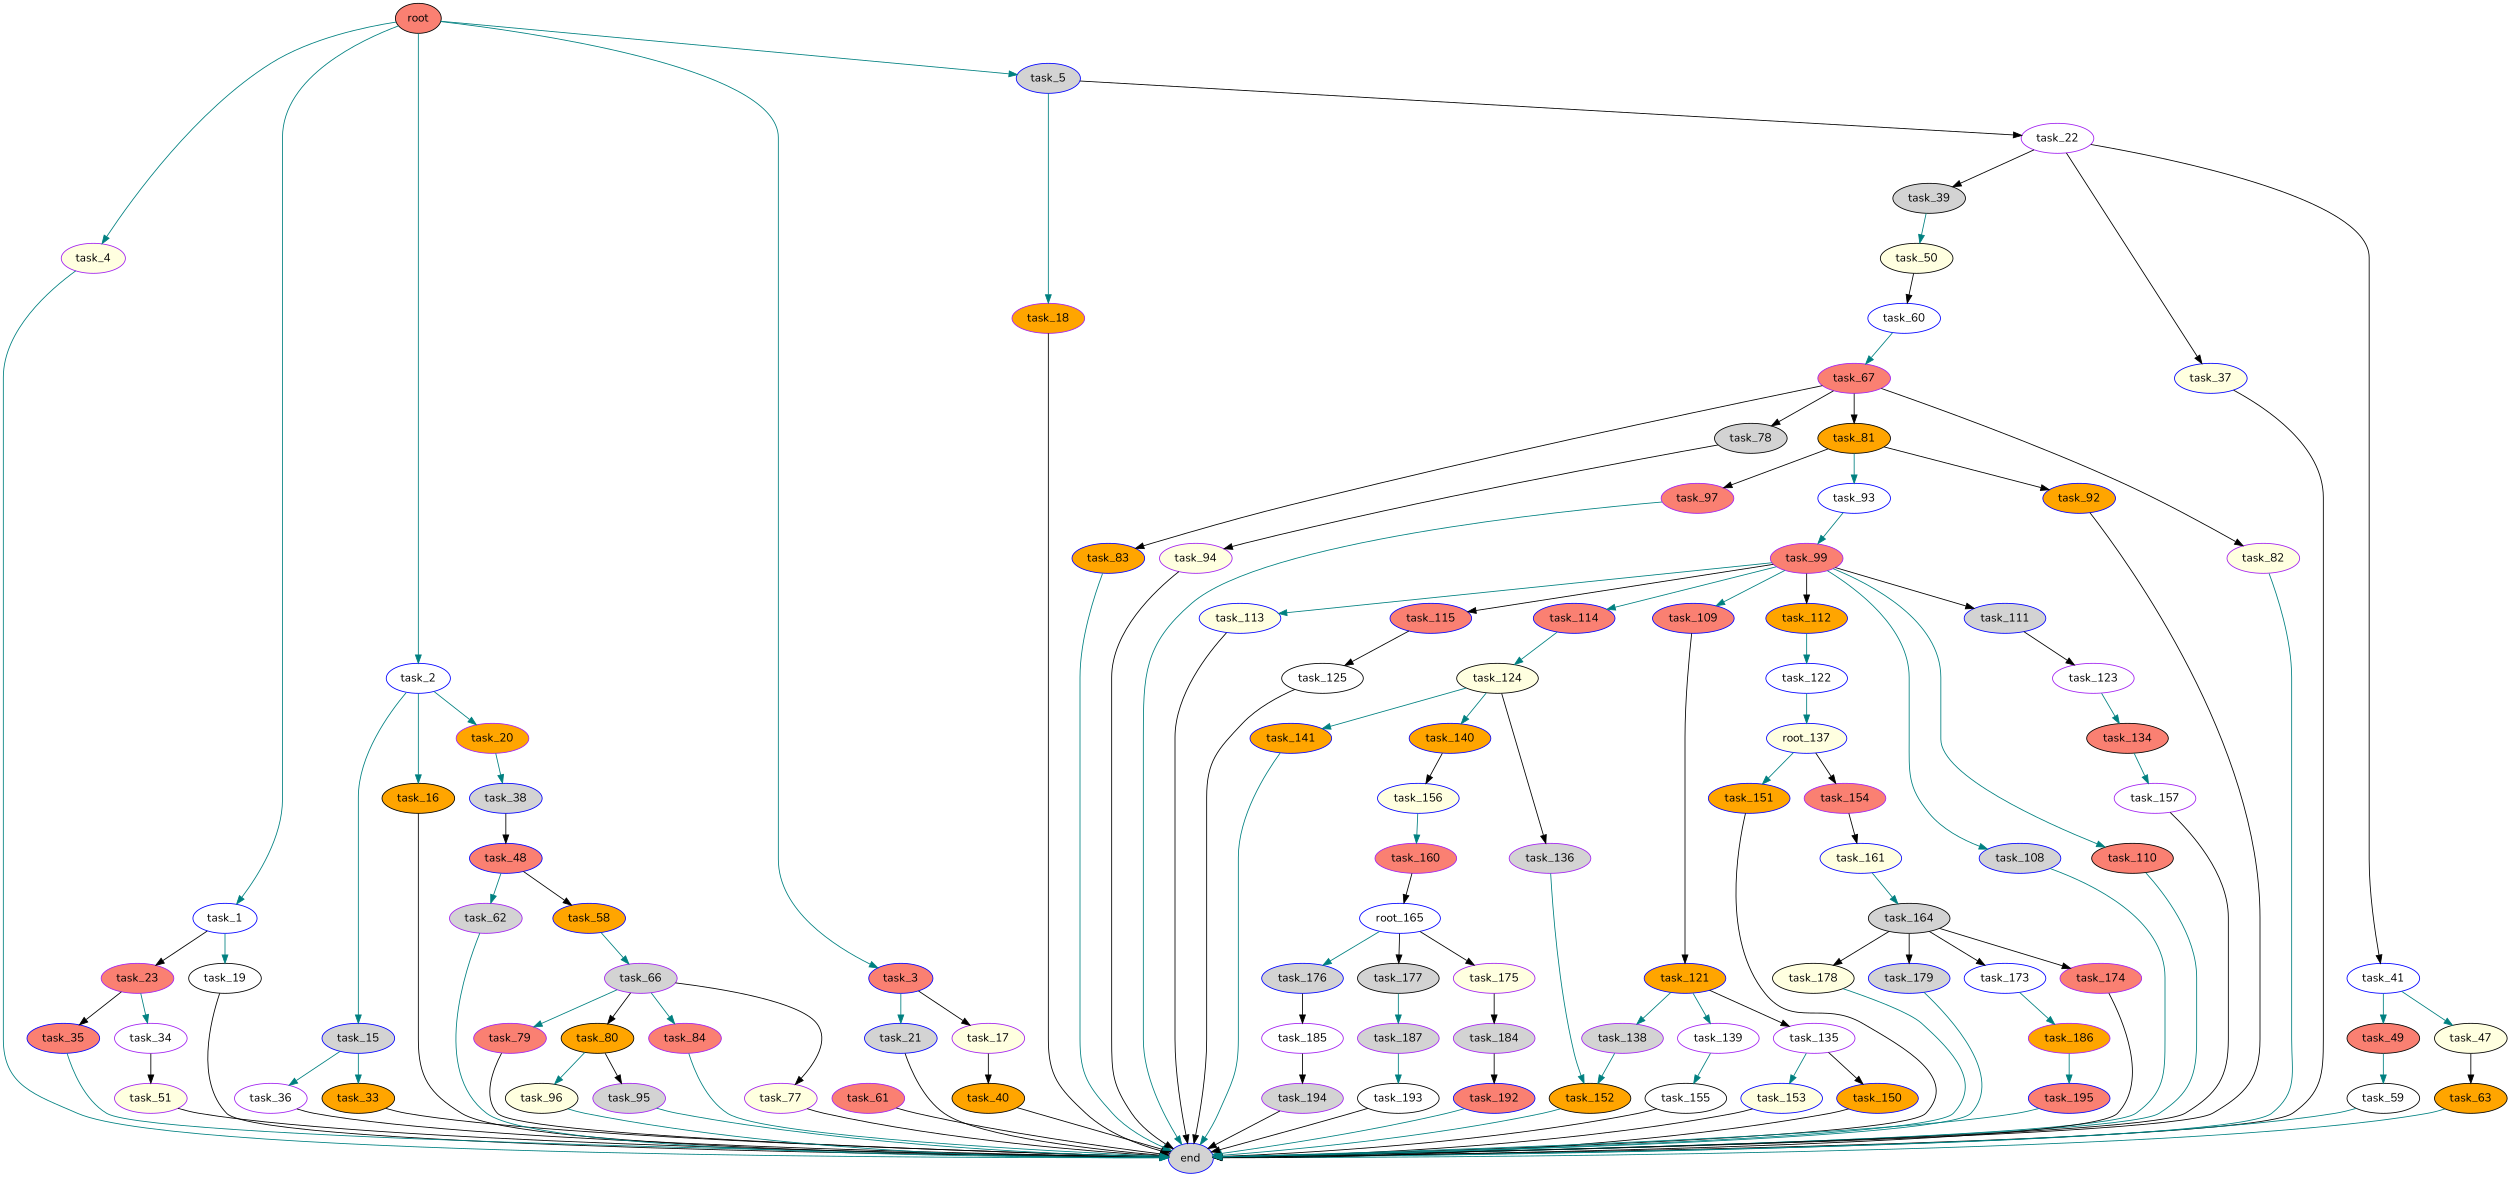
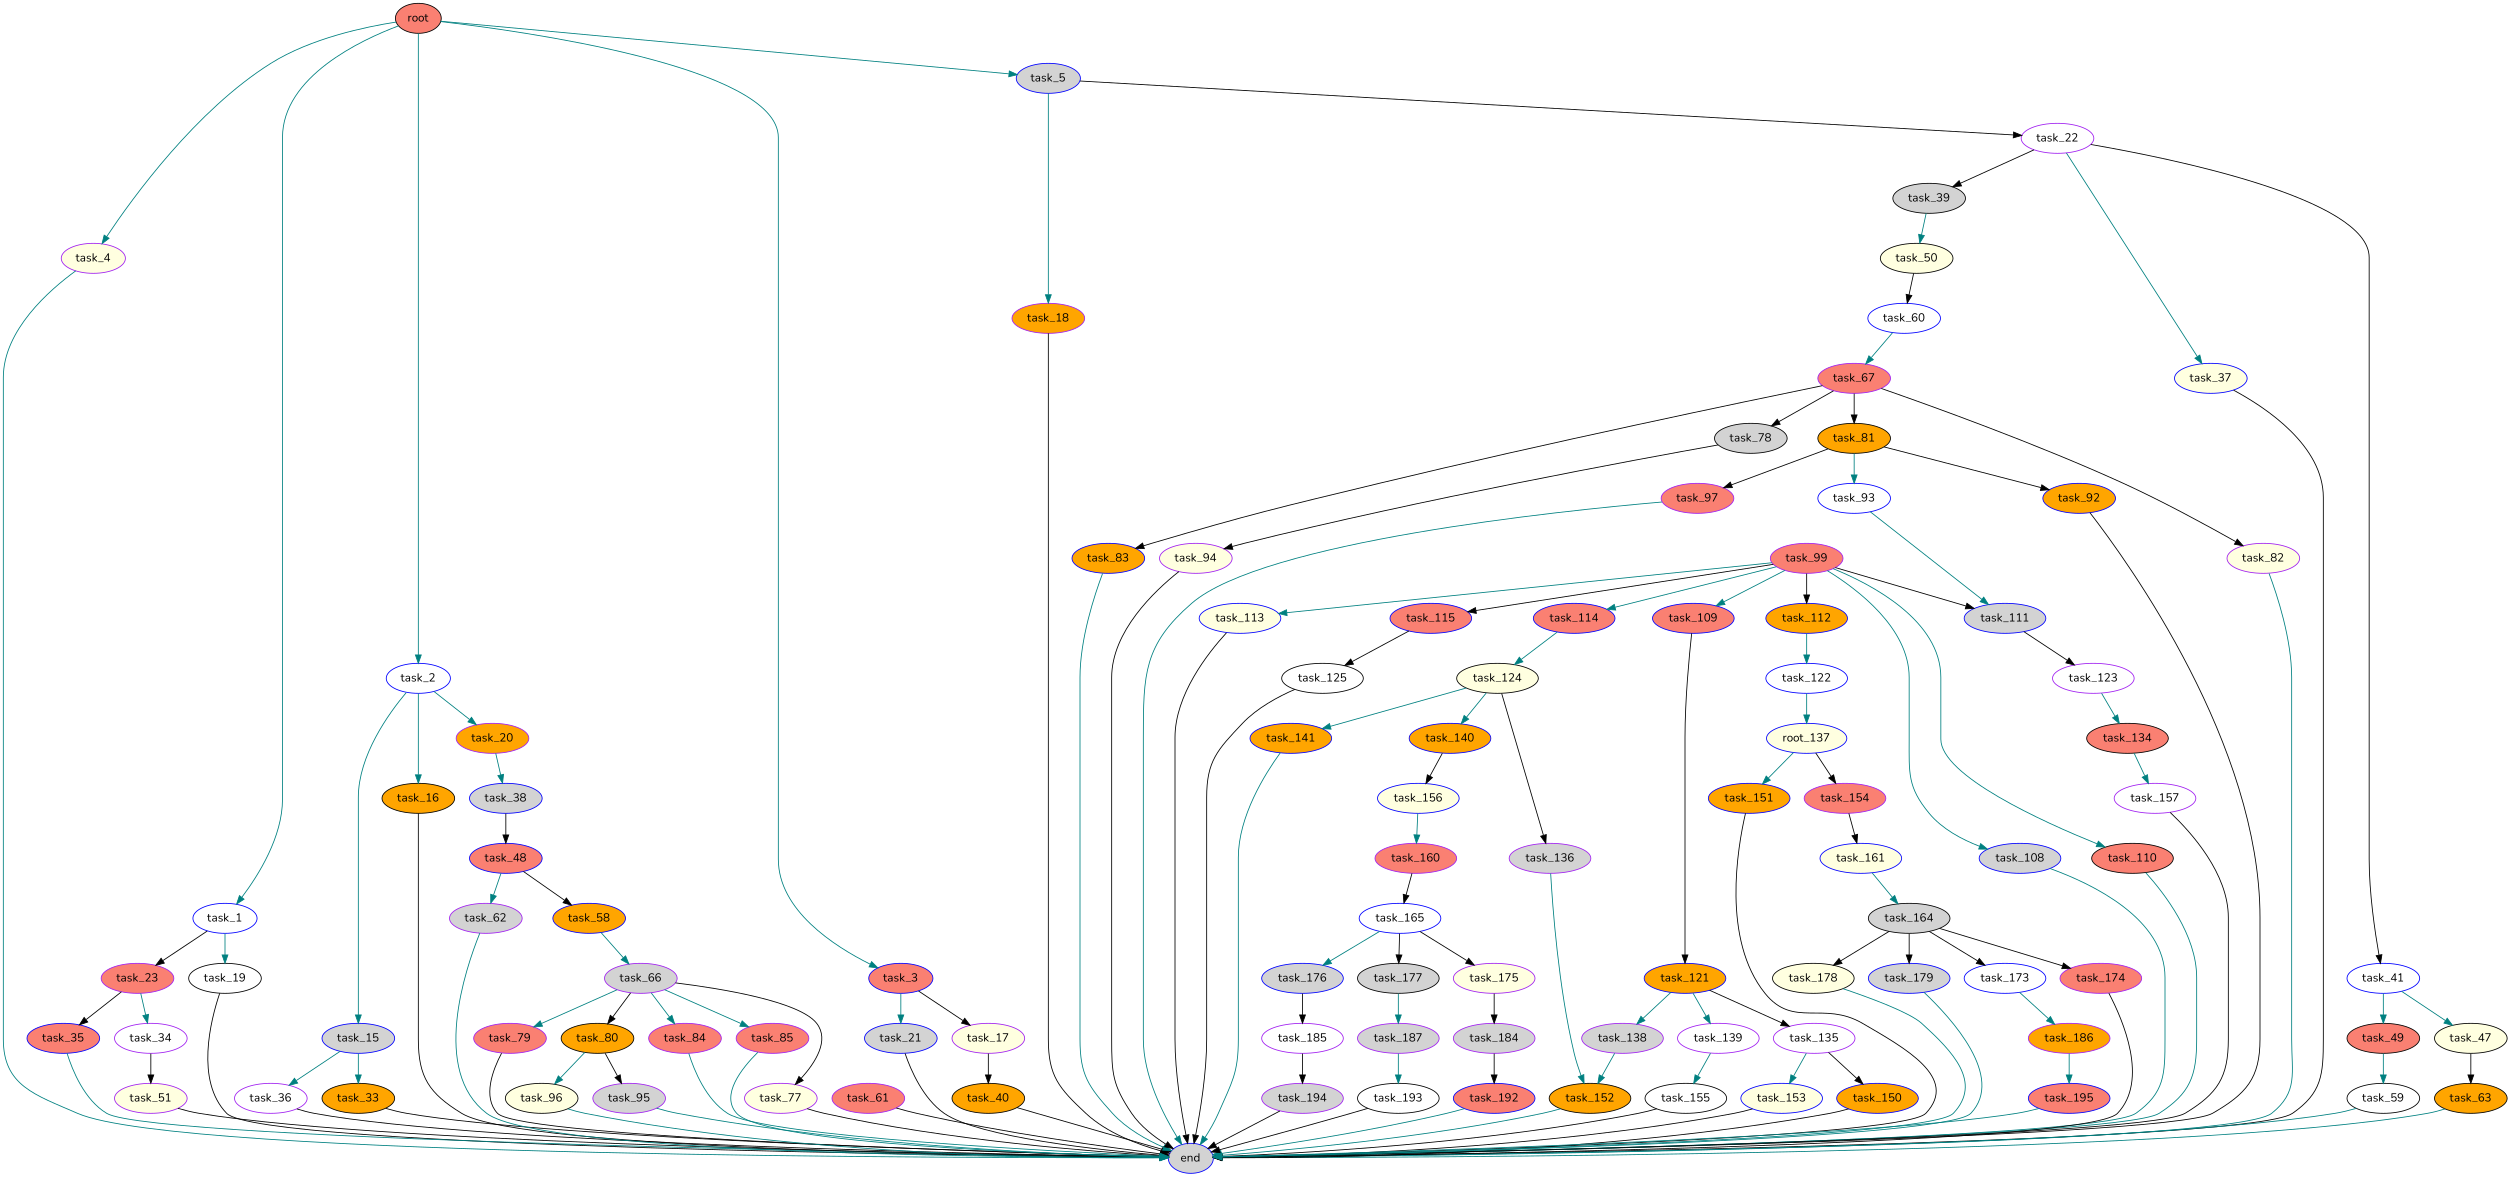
edge "task_22" -> "task_37": color black -> teal
edge "task_93" -> "task_99": now "task_93" -> "task_111"
node "root_165": label "root_165" -> "task_165"
node "task_85": added
